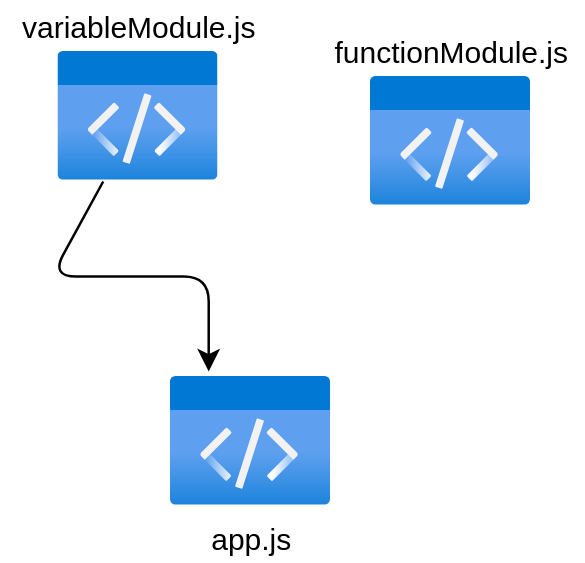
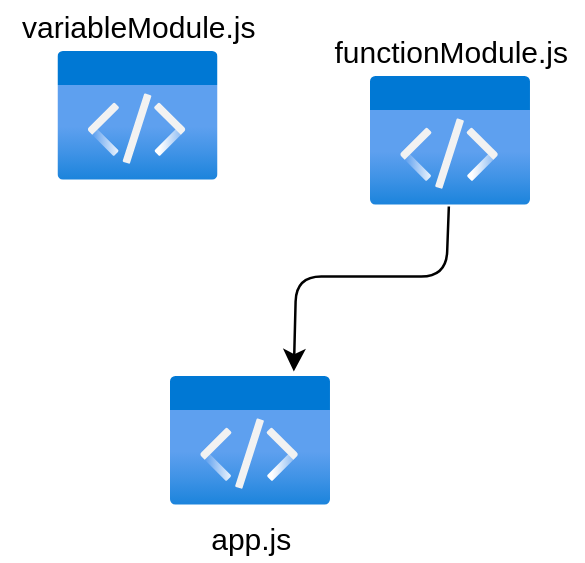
edge "variableModule.js" -> "app.js": removed
edge "functionModule.js" -> "app.js": added
